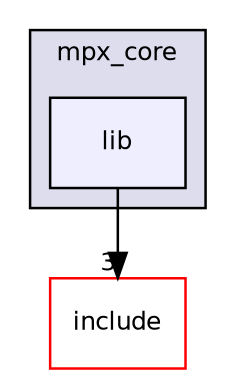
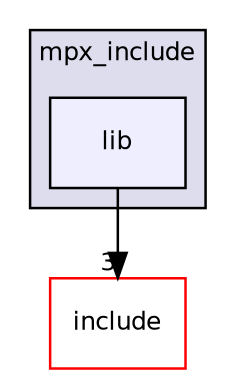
cluster "mpx_core": label "mpx_core" -> "mpx_include"
